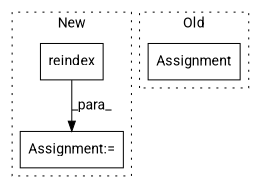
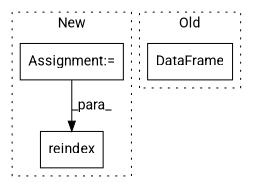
node "Assignment": label "Assignment" -> "DataFrame"
edge "reindex" -> "Assignment:=": reversed
